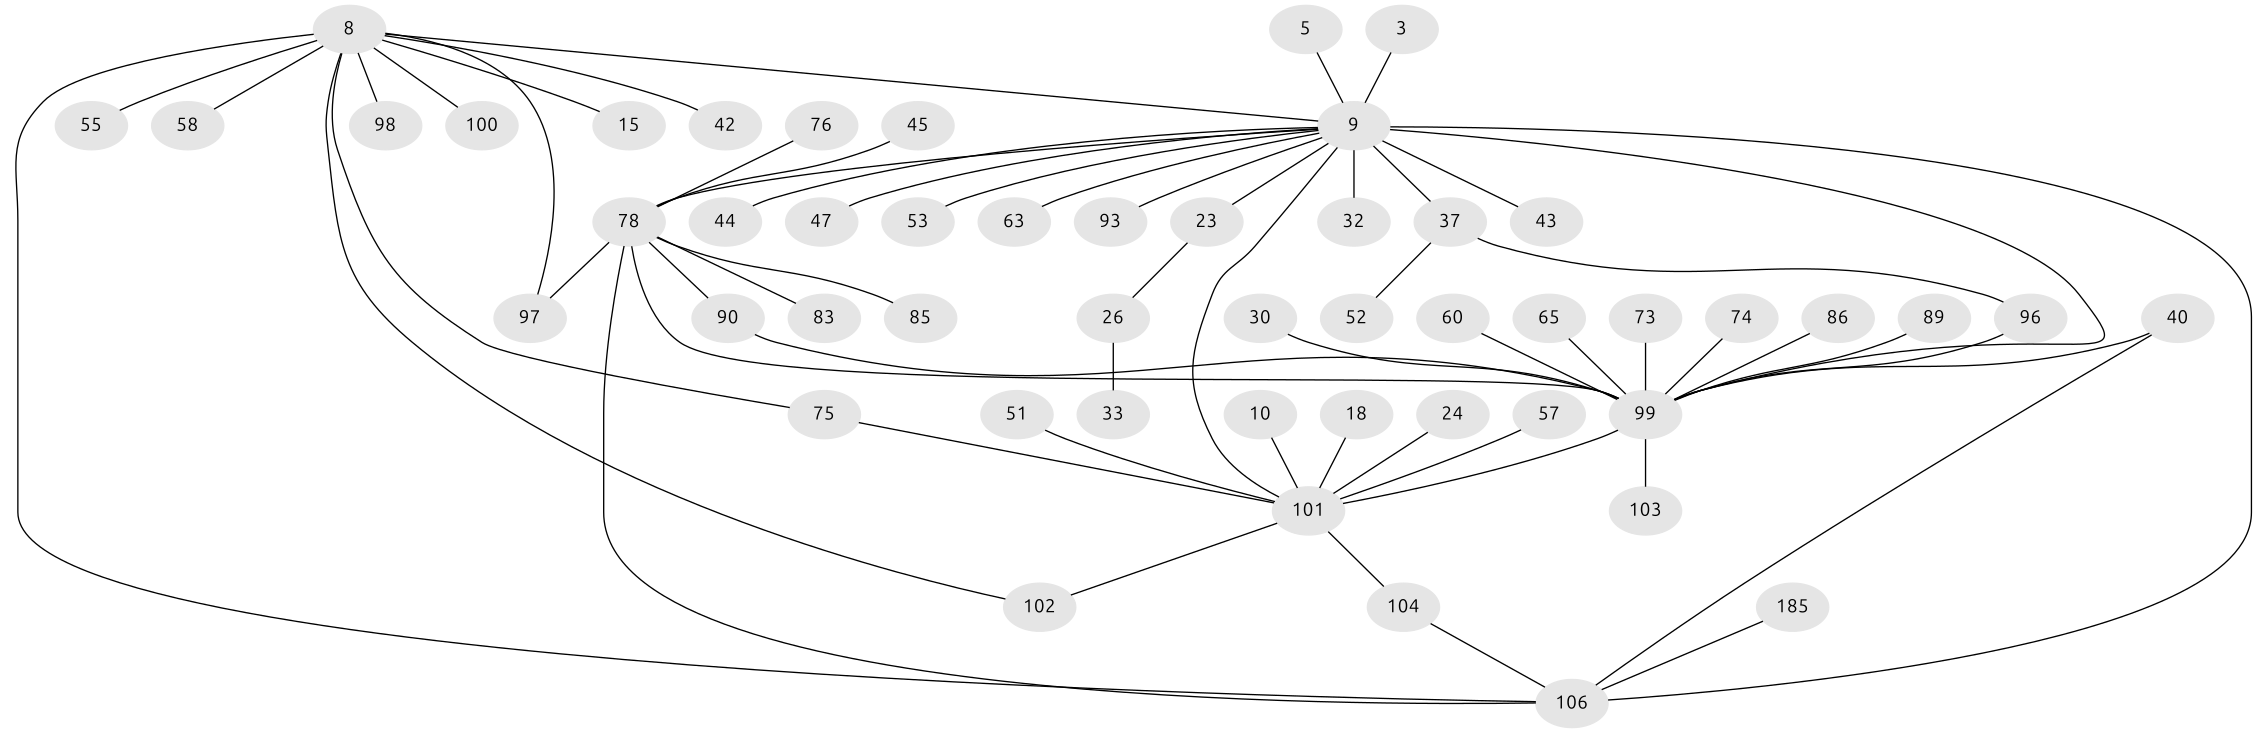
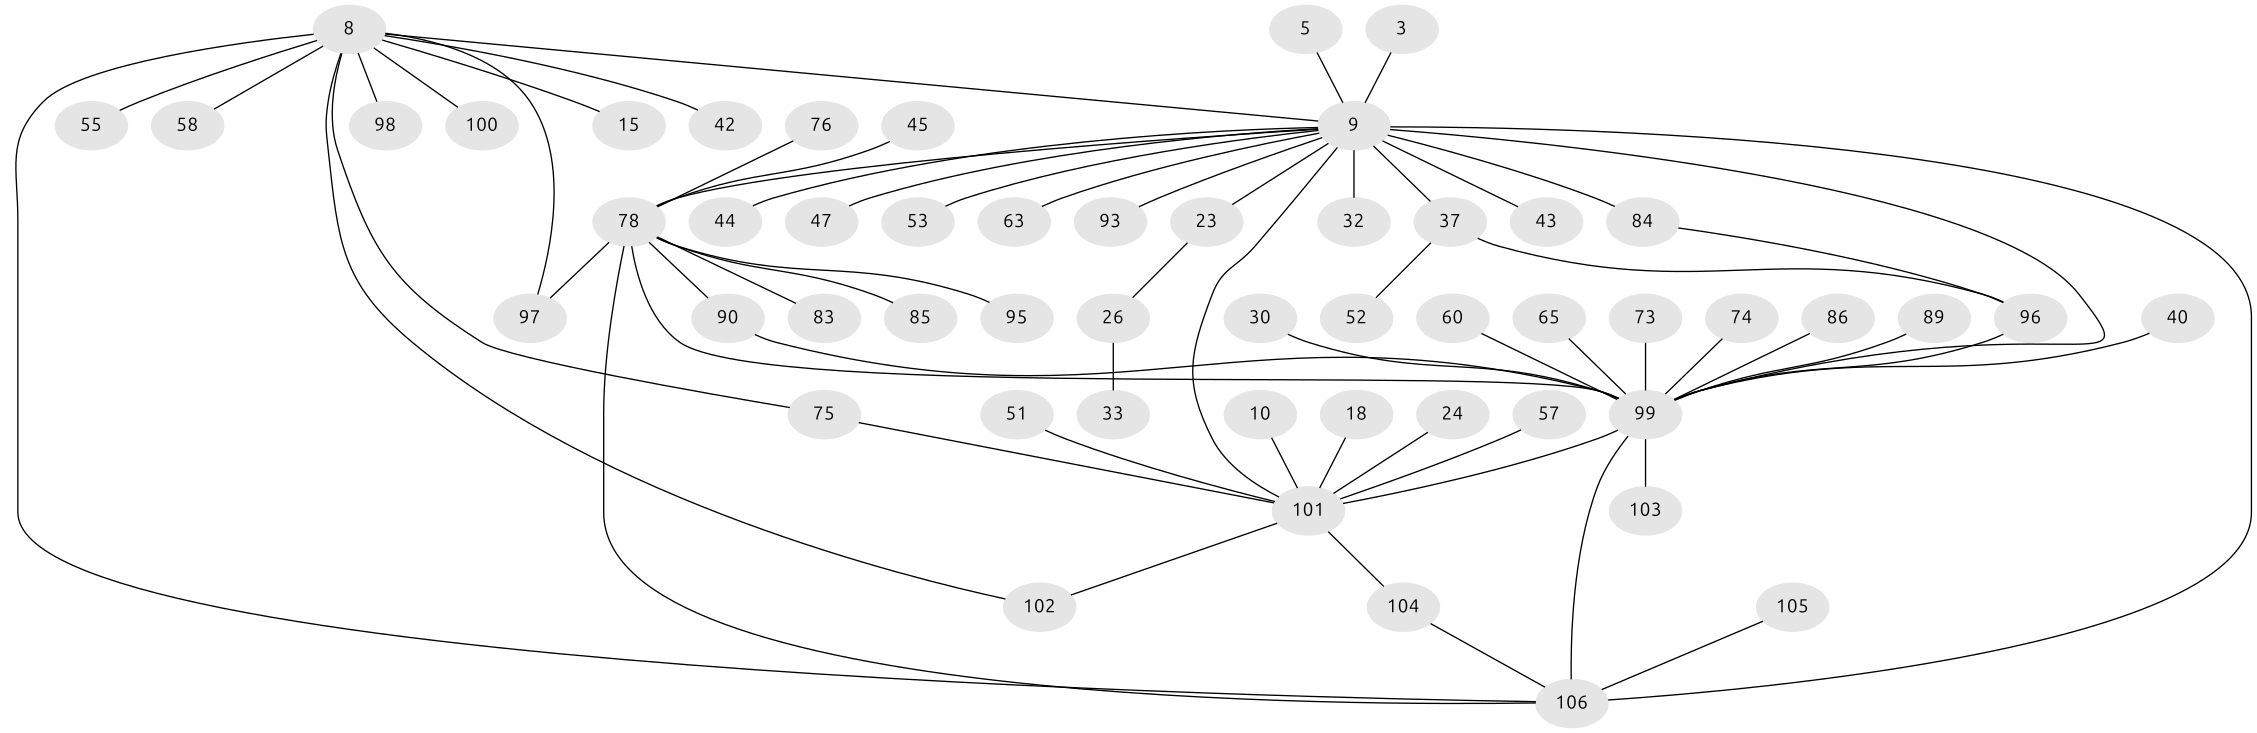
node "84": added
node "95": added
edge "40" -- "106": now "99" -- "106"
node "185": label "185" -> "105"
